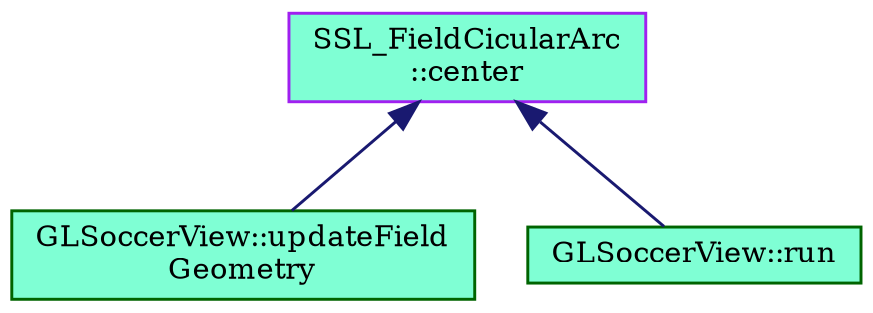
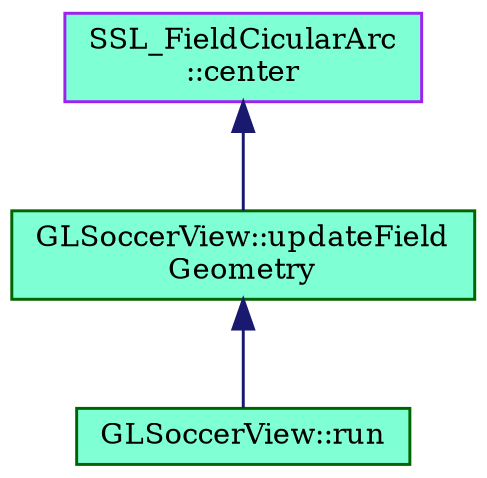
edge "GLSoccerView::run" -> "SSL_FieldCicularArc ::center": now "GLSoccerView::run" -> "GLSoccerView::updateField Geometry"
